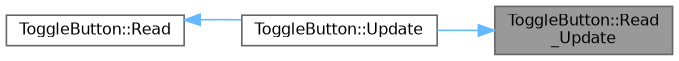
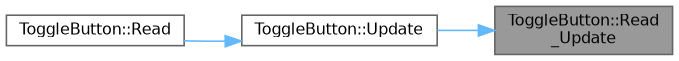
edge "ToggleButton::Update" -> "ToggleButton::Read": reversed
